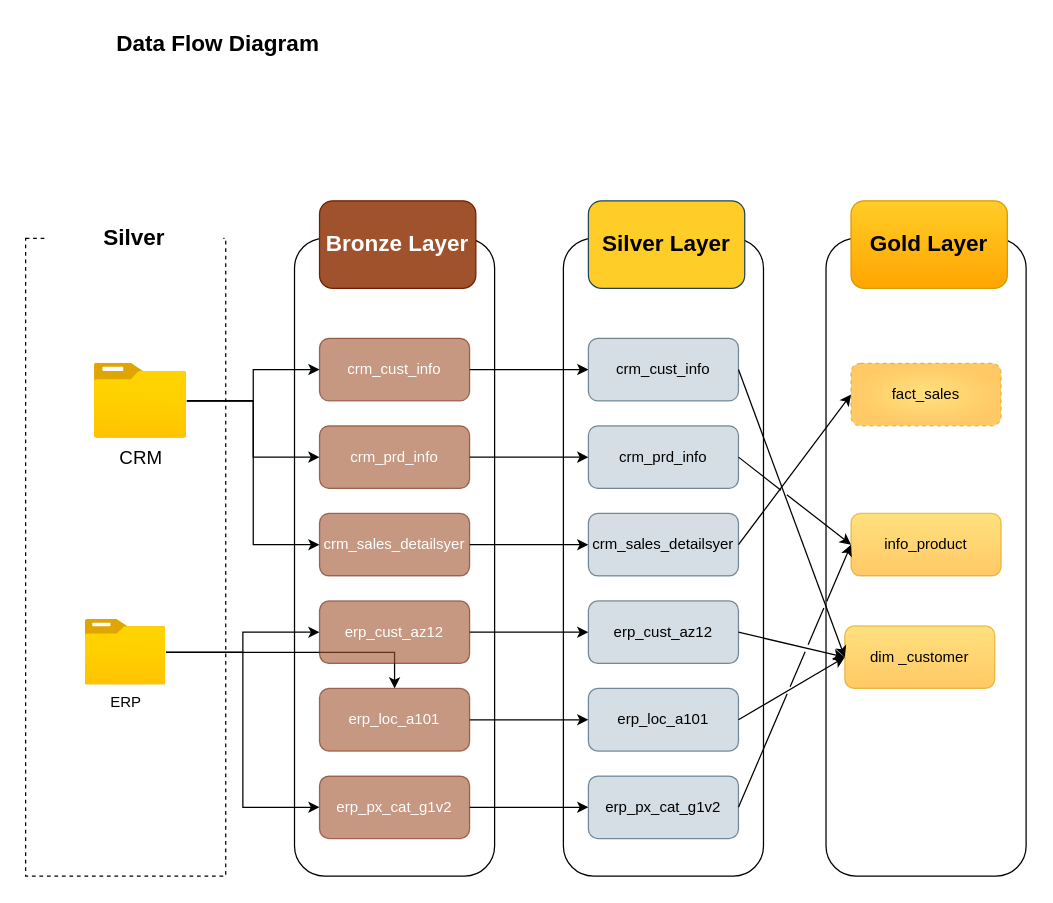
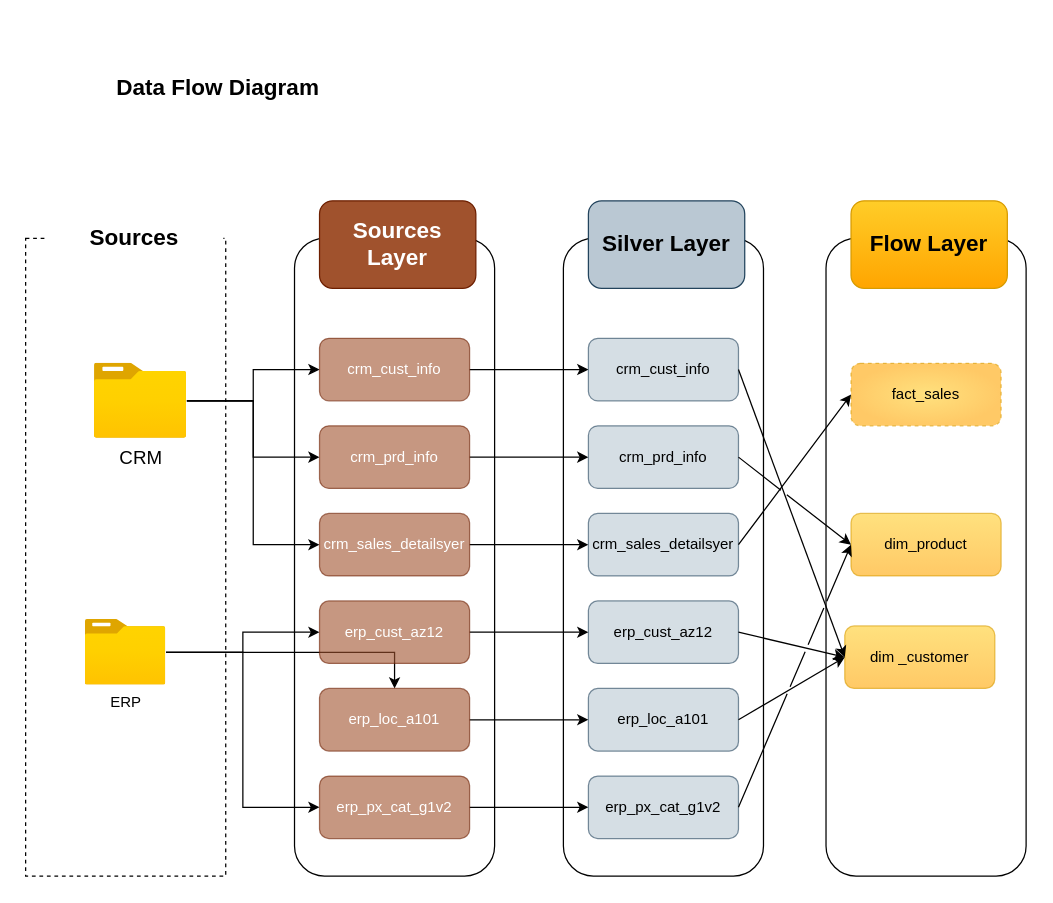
node "Data Flow Diagram": moved (218, 44) -> (218, 88)
node "Silver": label "Silver" -> "Sources"
node "Bronze Layer": label "Bronze Layer" -> "Sources Layer"
node "Silver Layer": fillcolor #ffcd28 -> #bac8d3
node "Gold Layer": label "Gold Layer" -> "Flow Layer"
node "info_product": label "info_product" -> "dim_product"
